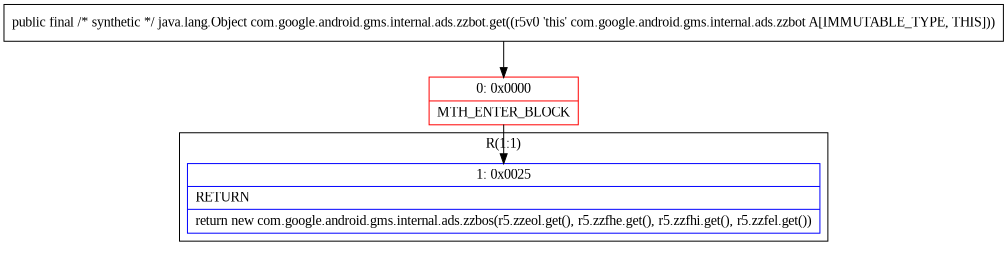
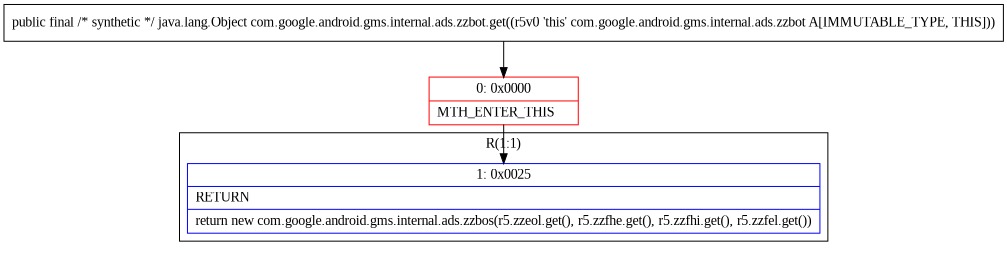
node "0: 0x0000": text "MTH_ENTER_BLOCK" -> "MTH_ENTER_THIS"
